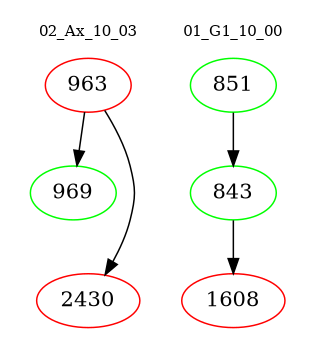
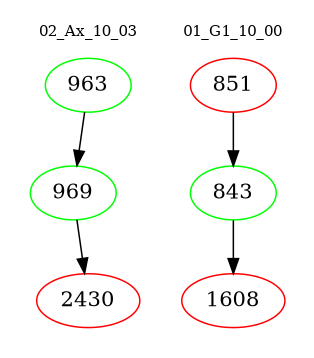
node "963": color red -> green
node "851": color green -> red
edge "963" -> "2430": now "969" -> "2430"
